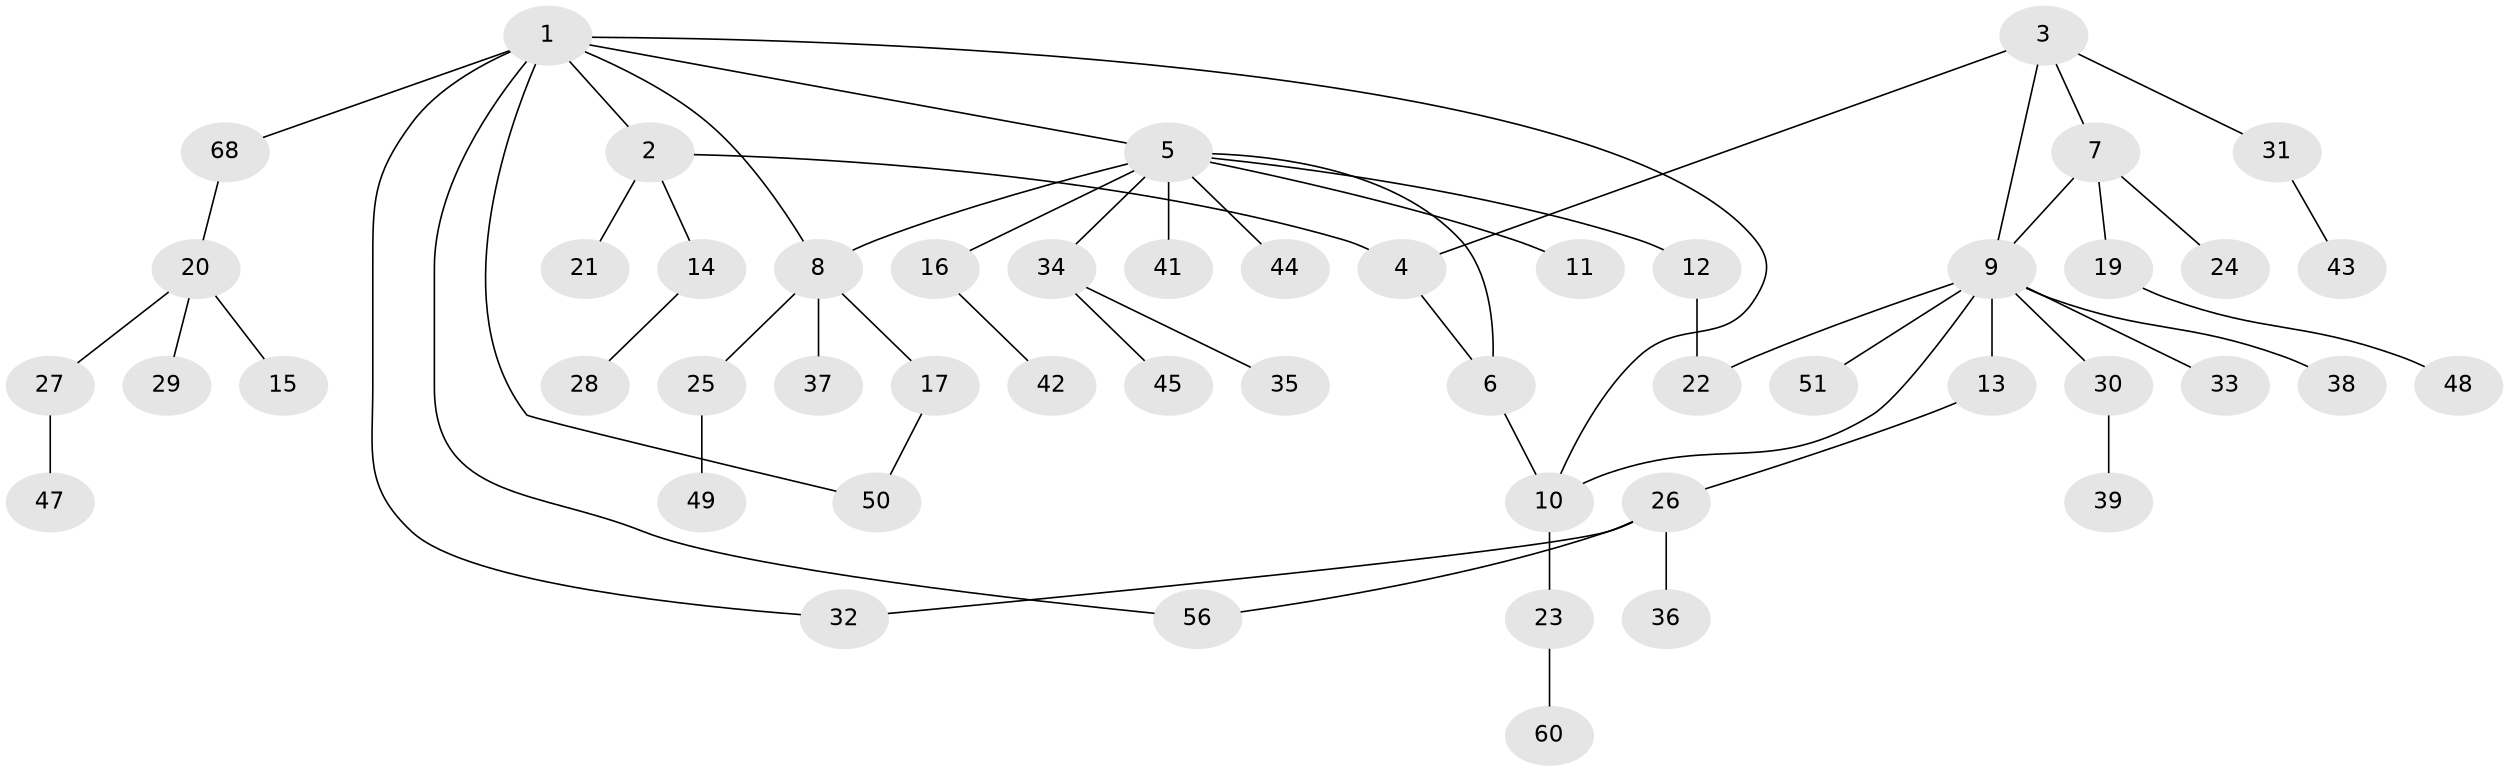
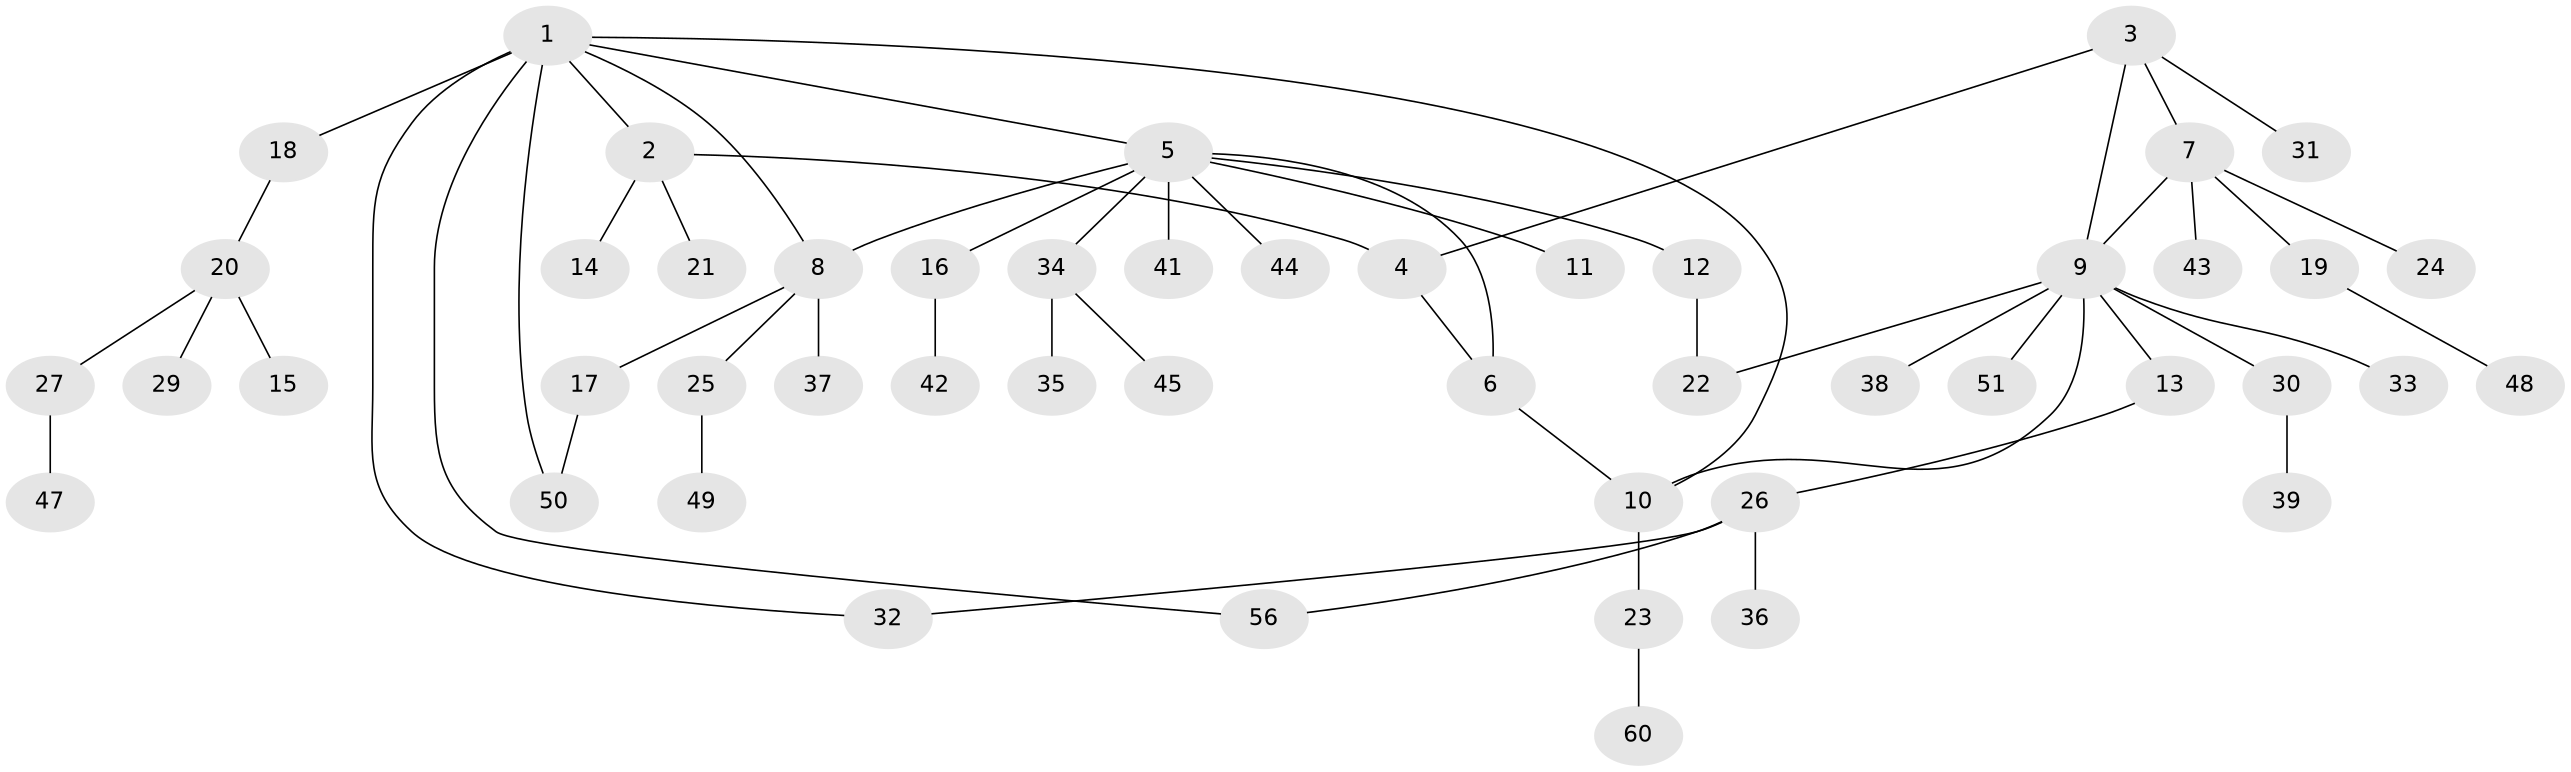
node "68": label "68" -> "18"
edge "31" -- "43": now "7" -- "43"
node "28": removed
